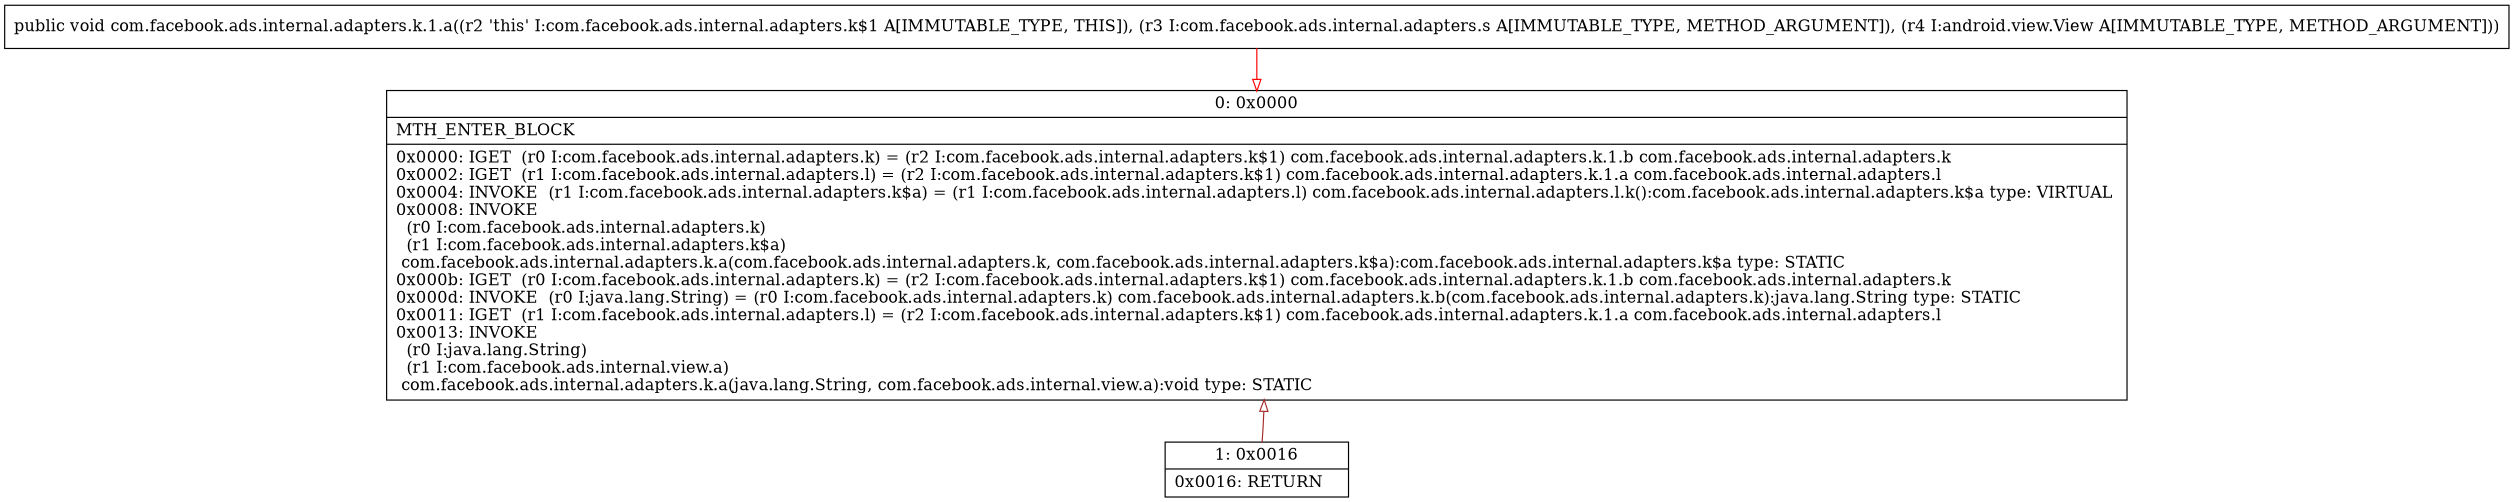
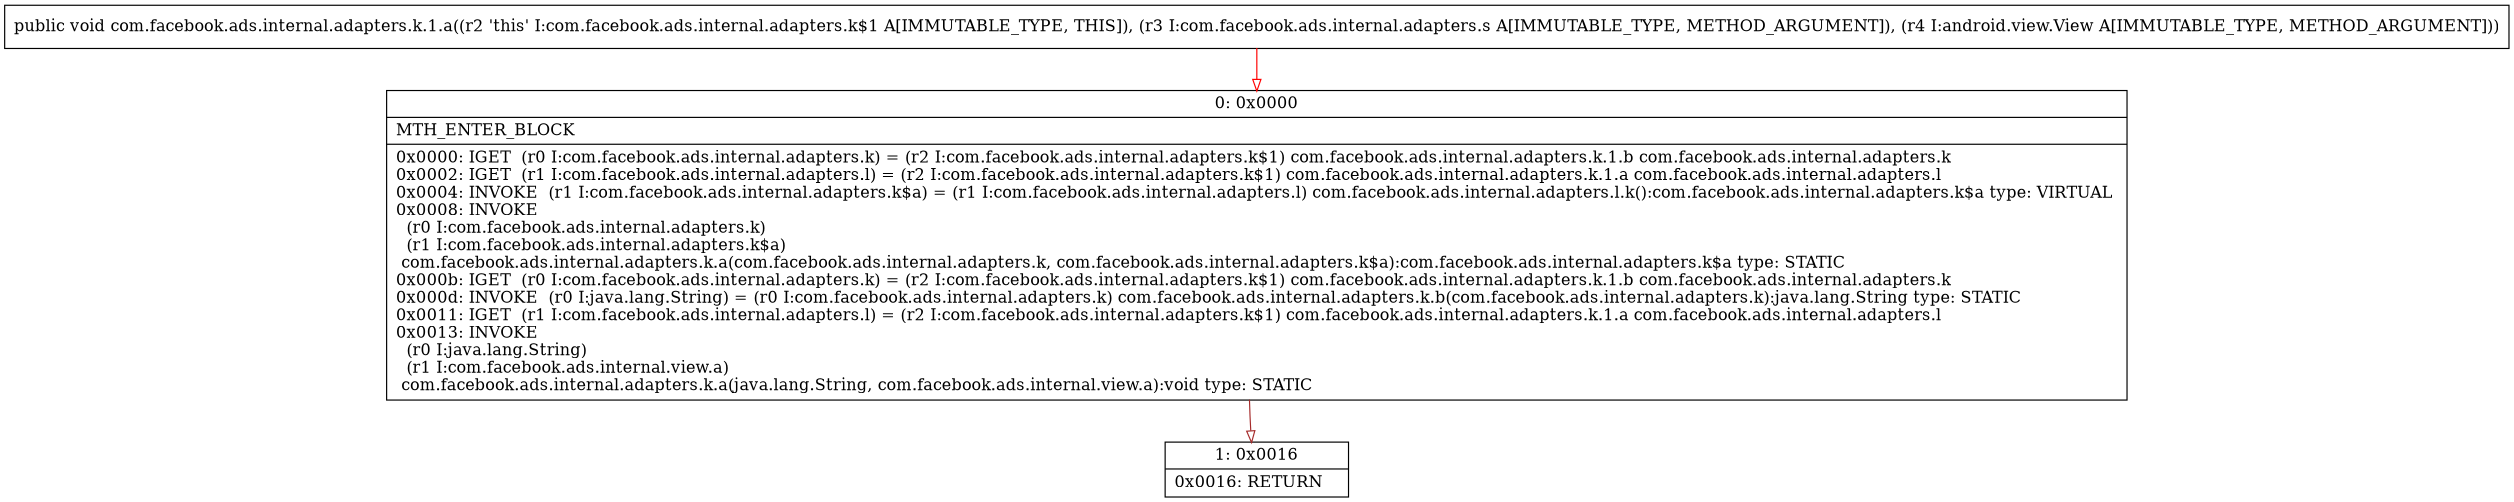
edge "1: 0x0016" -> "0: 0x0000": reversed
